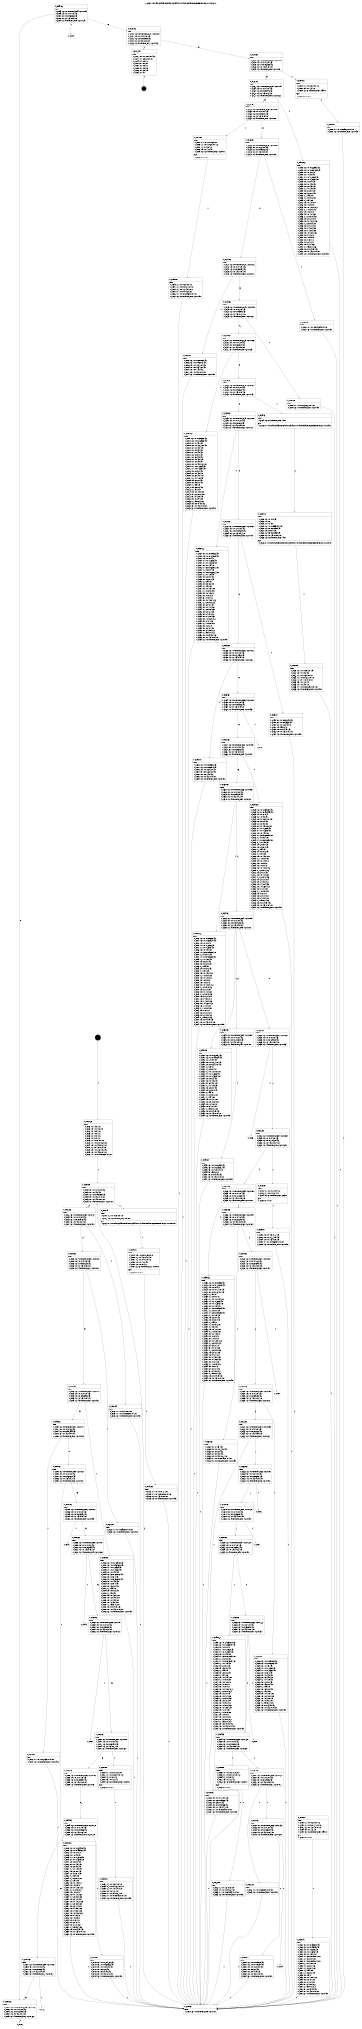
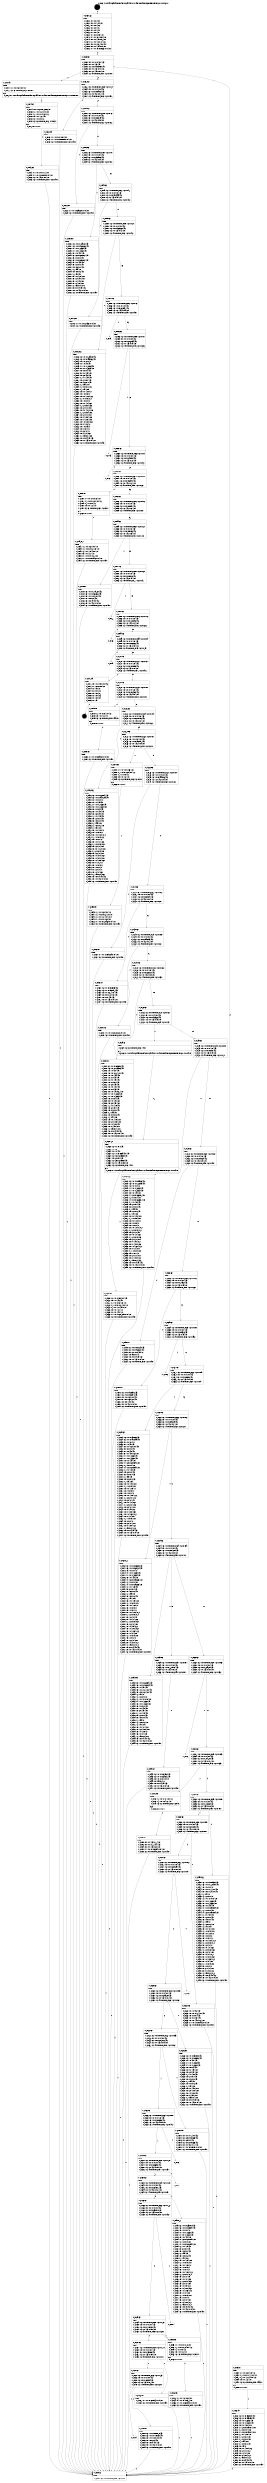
edge "0x4013e9 [25]" -> "0x4013d0 [25]": reversed
